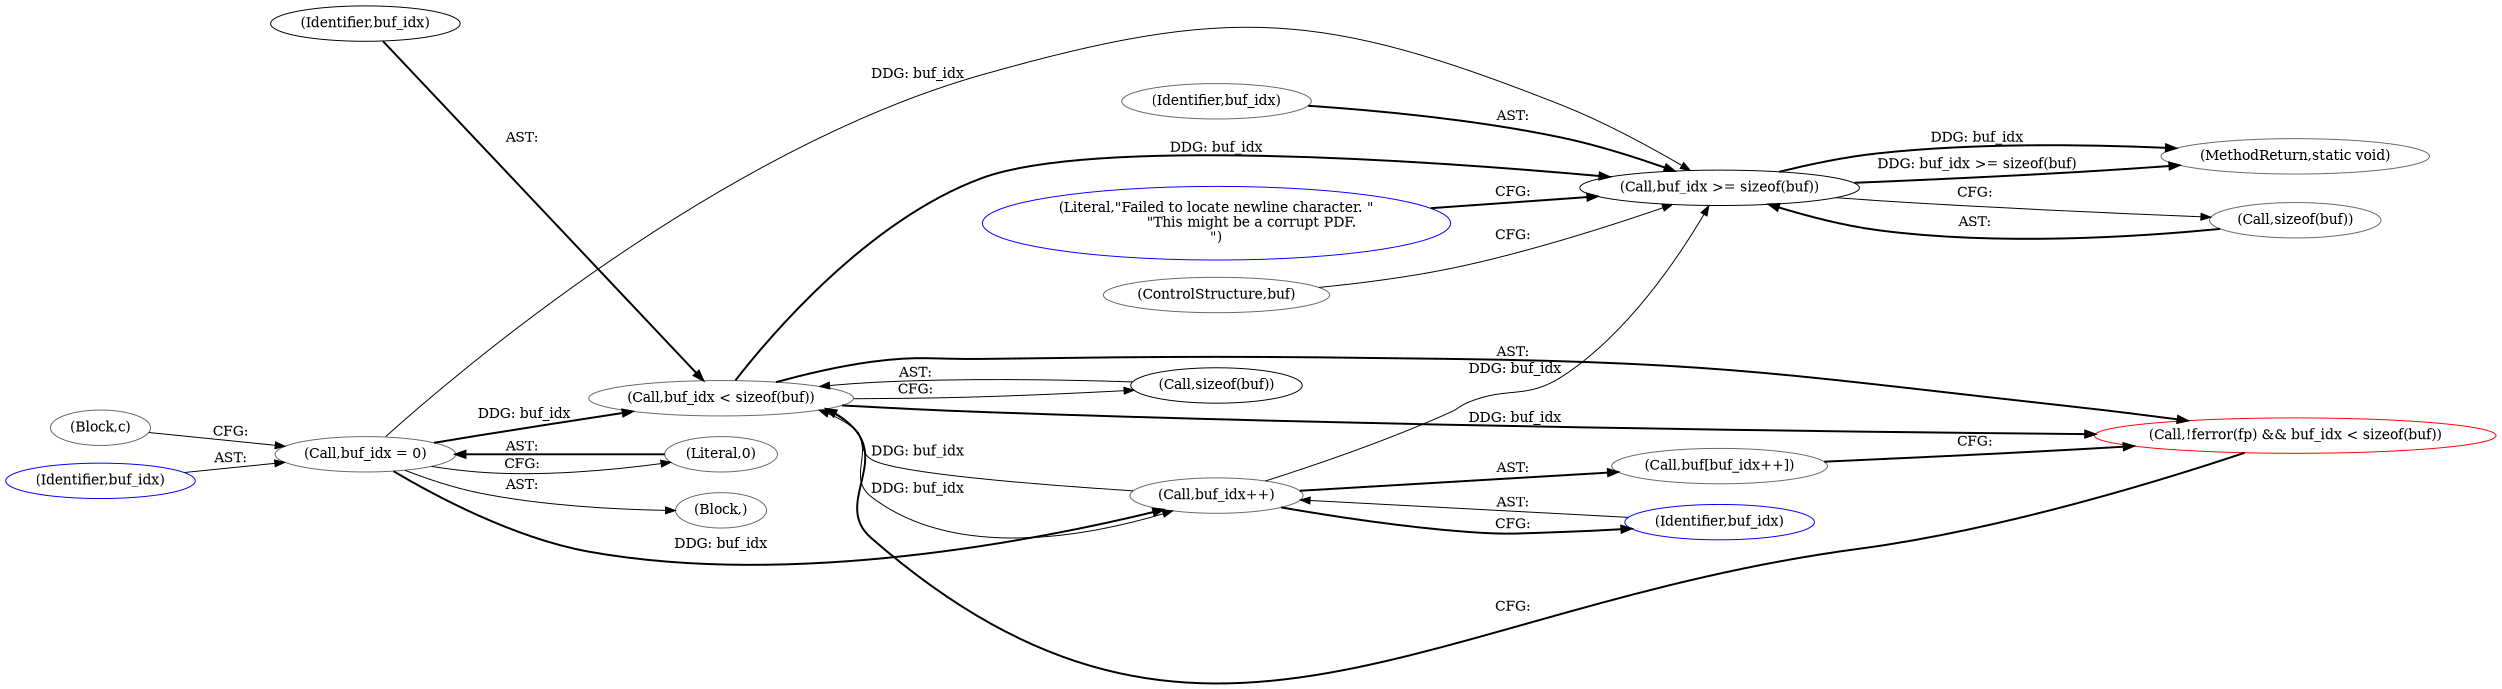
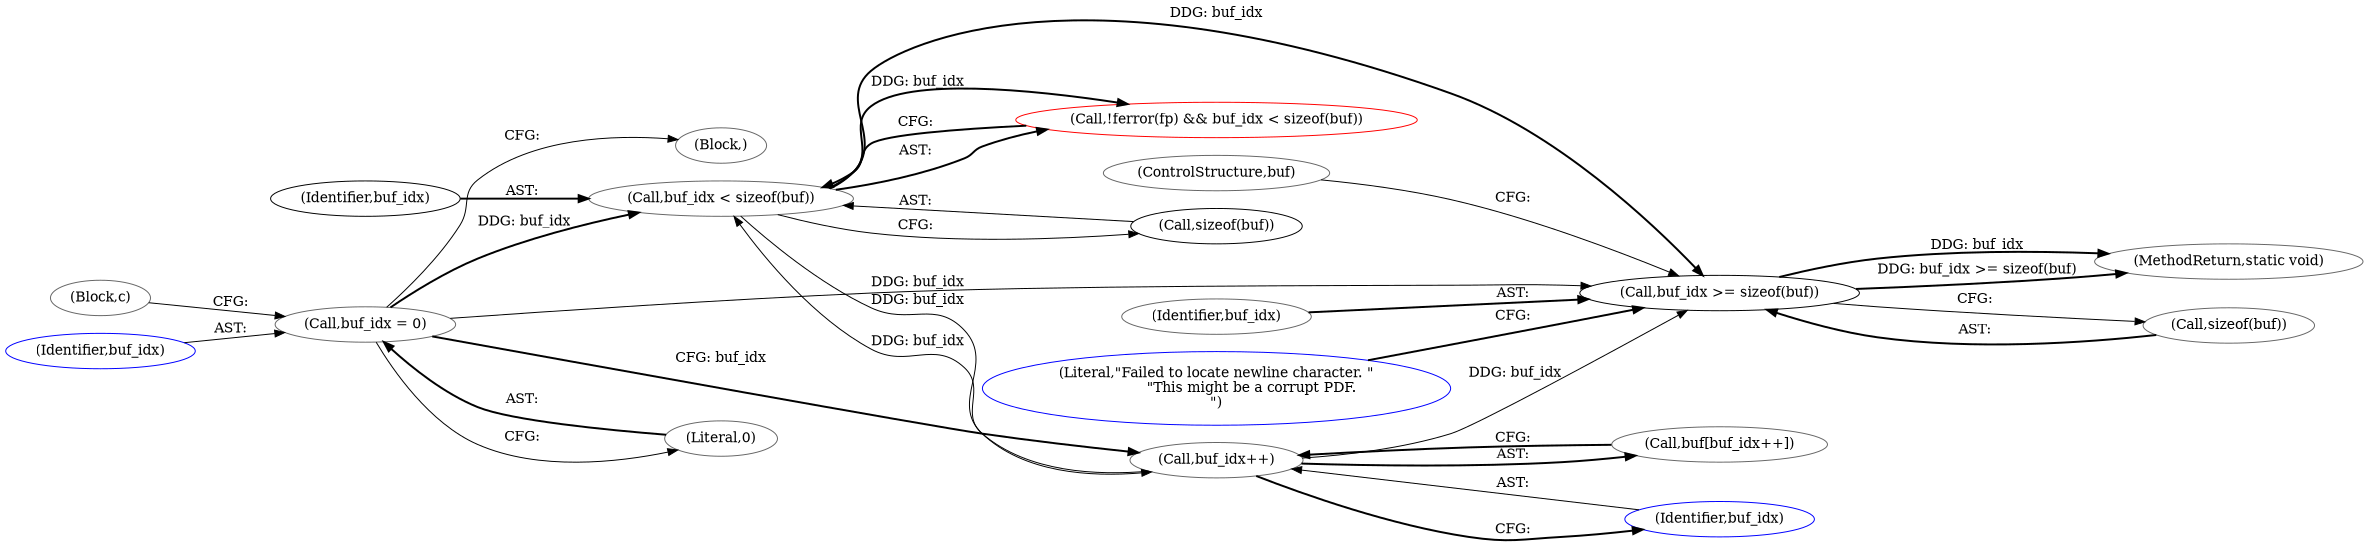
edge "(Call,buf[buf_idx++])" -> "(Call,!ferror(fp) && buf_idx < sizeof(buf))": now "(Call,buf[buf_idx++])" -> "(Call,buf_idx++)"
edge "(Call,buf_idx = 0)" -> "(Block,)": label "AST: " -> "CFG: "
edge "(Call,buf_idx = 0)" -> "(Call,buf_idx++)": label "DDG: buf_idx" -> "CFG: buf_idx"
